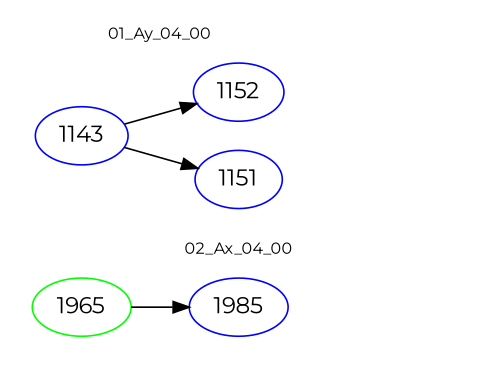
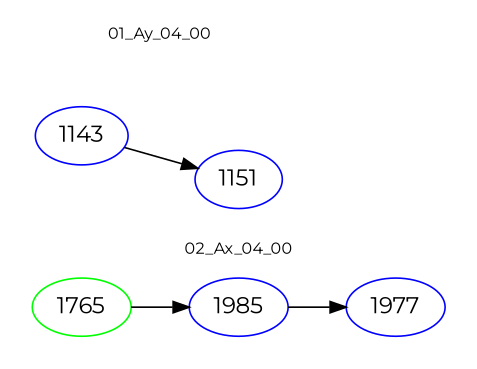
node "1152": removed
node "1965": label "1965" -> "1765"
node "1977": added
